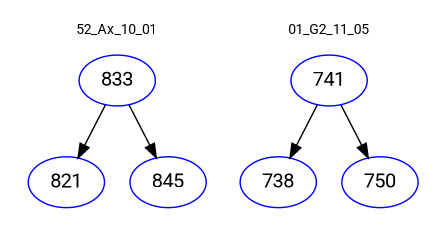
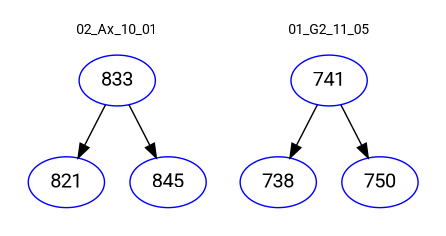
cluster "52_Ax_10_01": label "52_Ax_10_01" -> "02_Ax_10_01"
